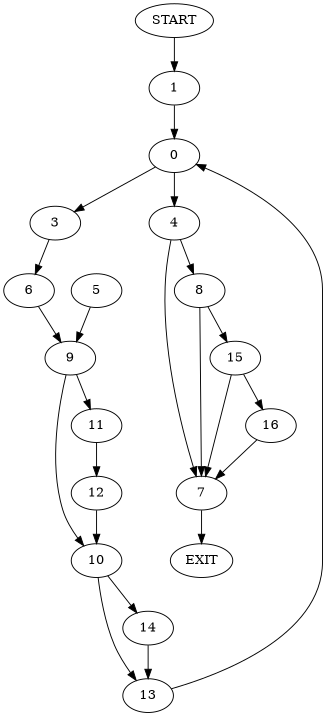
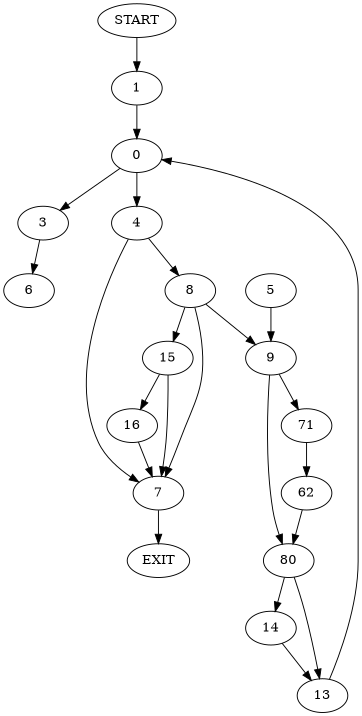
edge "6" -> "9": now "8" -> "9"
node "11": label "11" -> "71"
node "12": label "12" -> "62"
node "10": label "10" -> "80"
